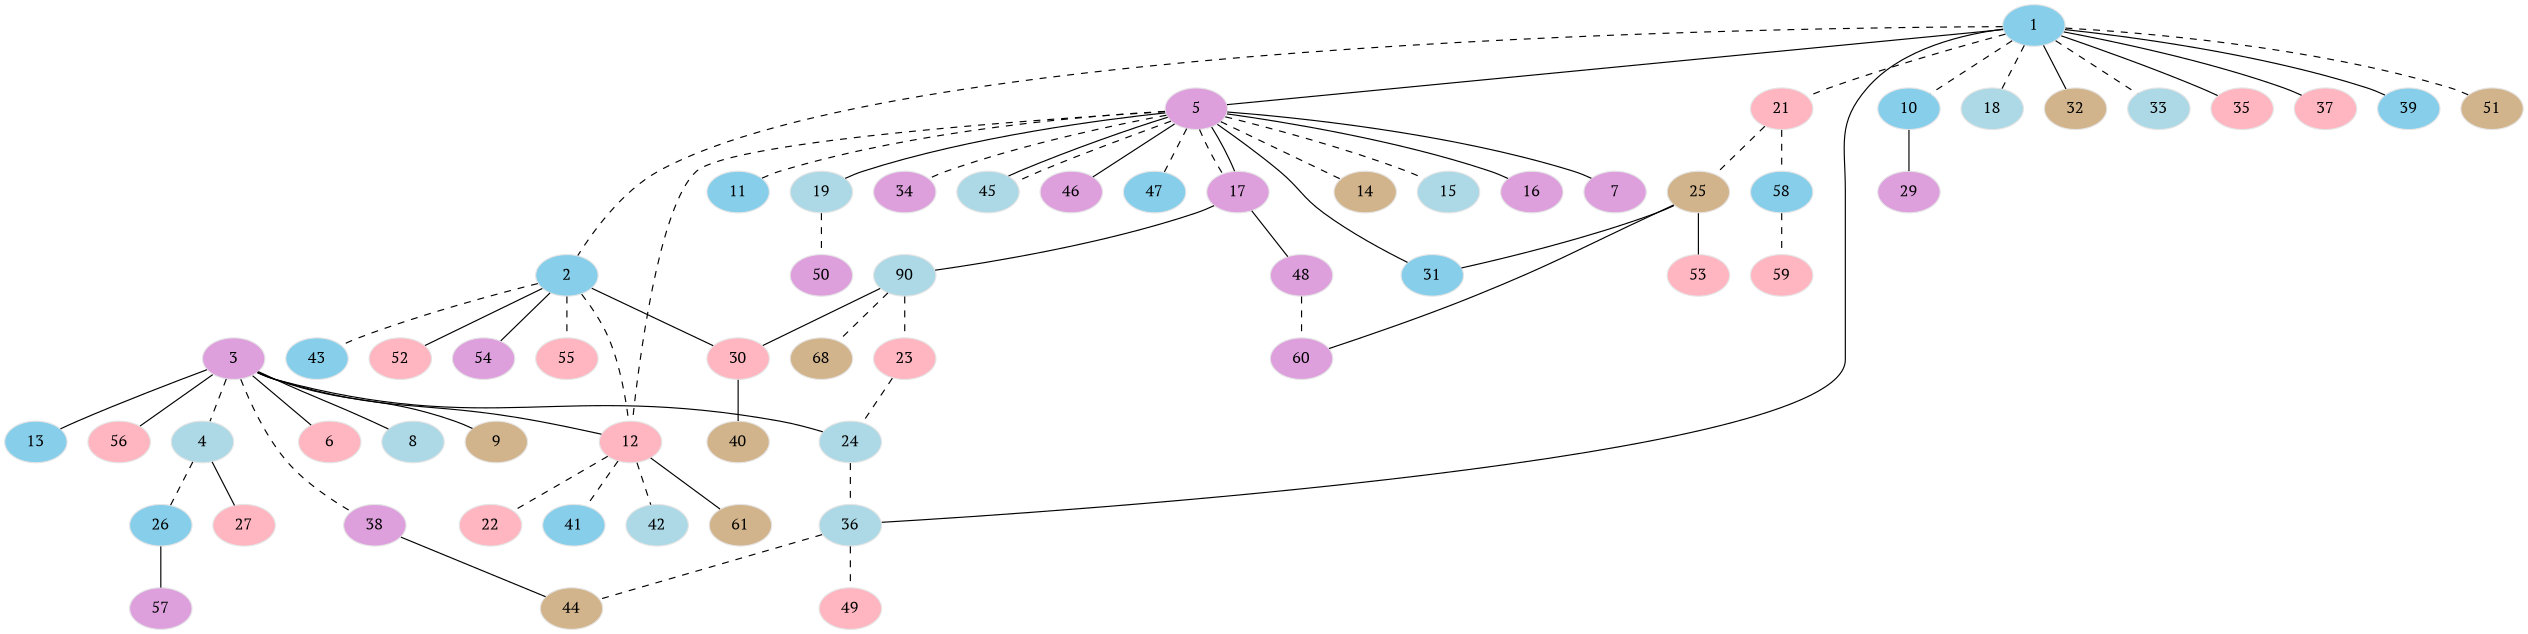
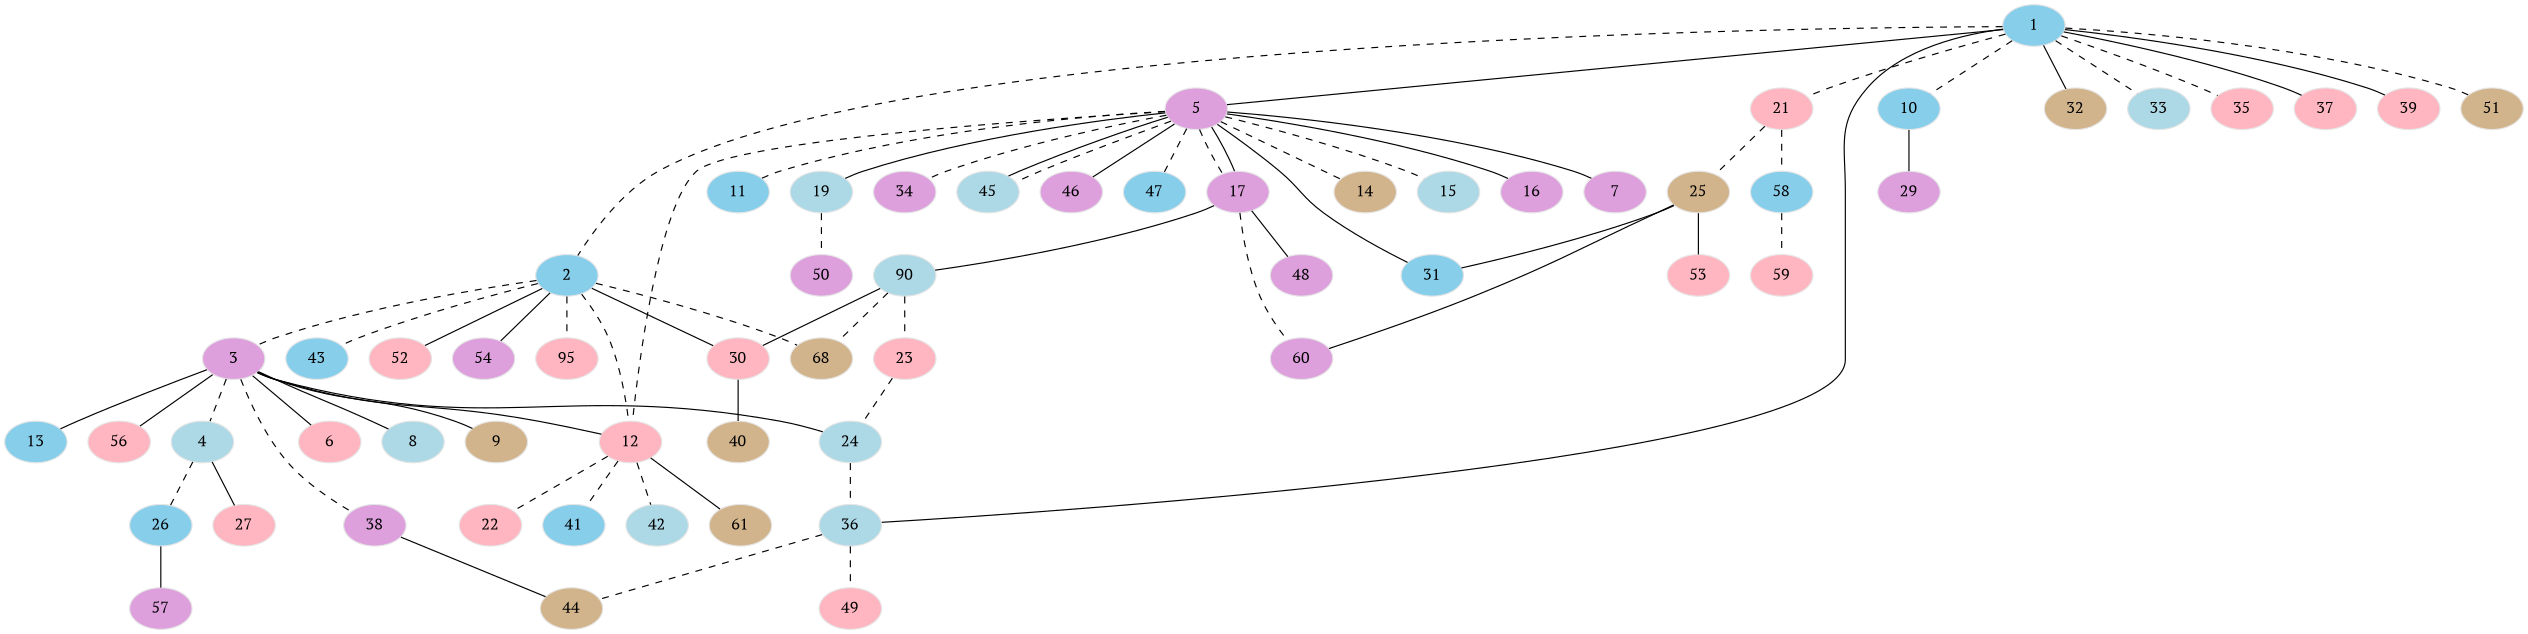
edge "1" -- "35": style solid -> dashed
node "18": removed
node "39": fillcolor skyblue -> lightpink
edge "2" -- "3": added
edge "2" -- "68": added
edge "48" -- "60": now "17" -- "60"
node "55": label "55" -> "95"
